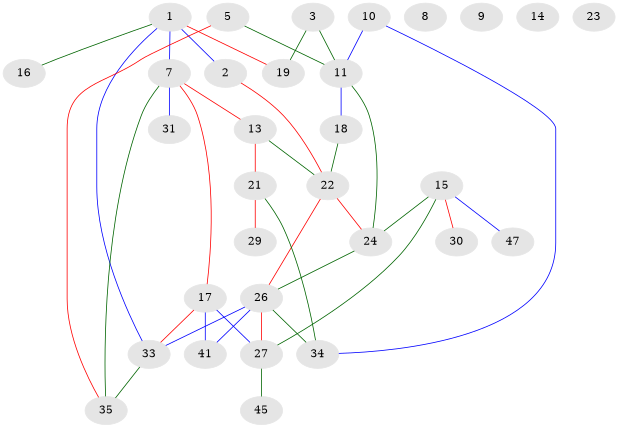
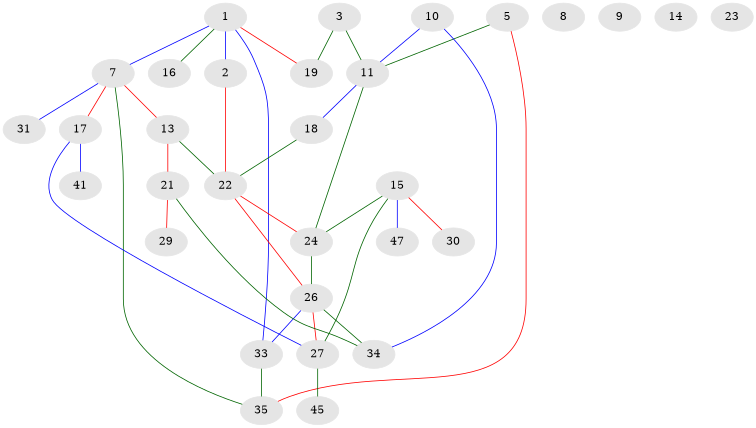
edge "26" -- "41": removed
edge "17" -- "33": removed
